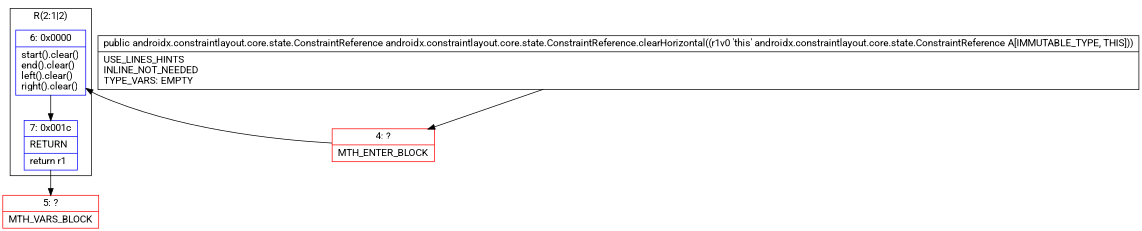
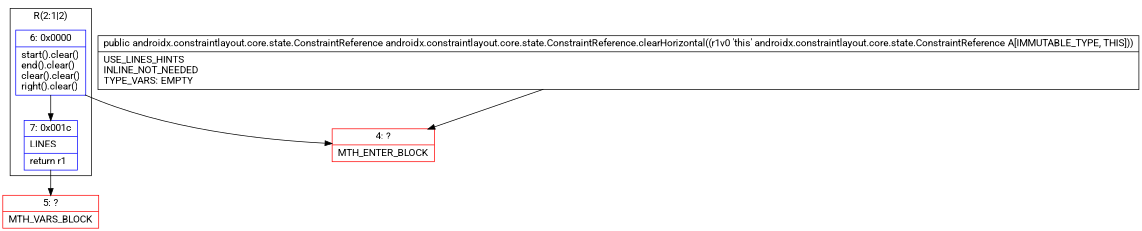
node "6: 0x0000": text "left().clear()" -> "clear().clear()"
edge "4: ?" -> "6: 0x0000": reversed
node "7: 0x001c": text "RETURN" -> "LINES"
